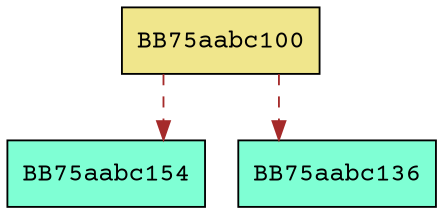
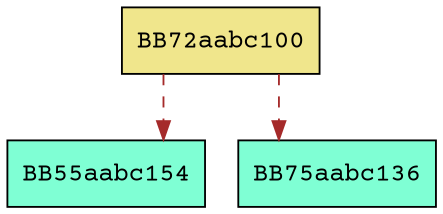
node "BB75aabc100": label "BB75aabc100" -> "BB72aabc100"
node "BB75aabc154": label "BB75aabc154" -> "BB55aabc154"
